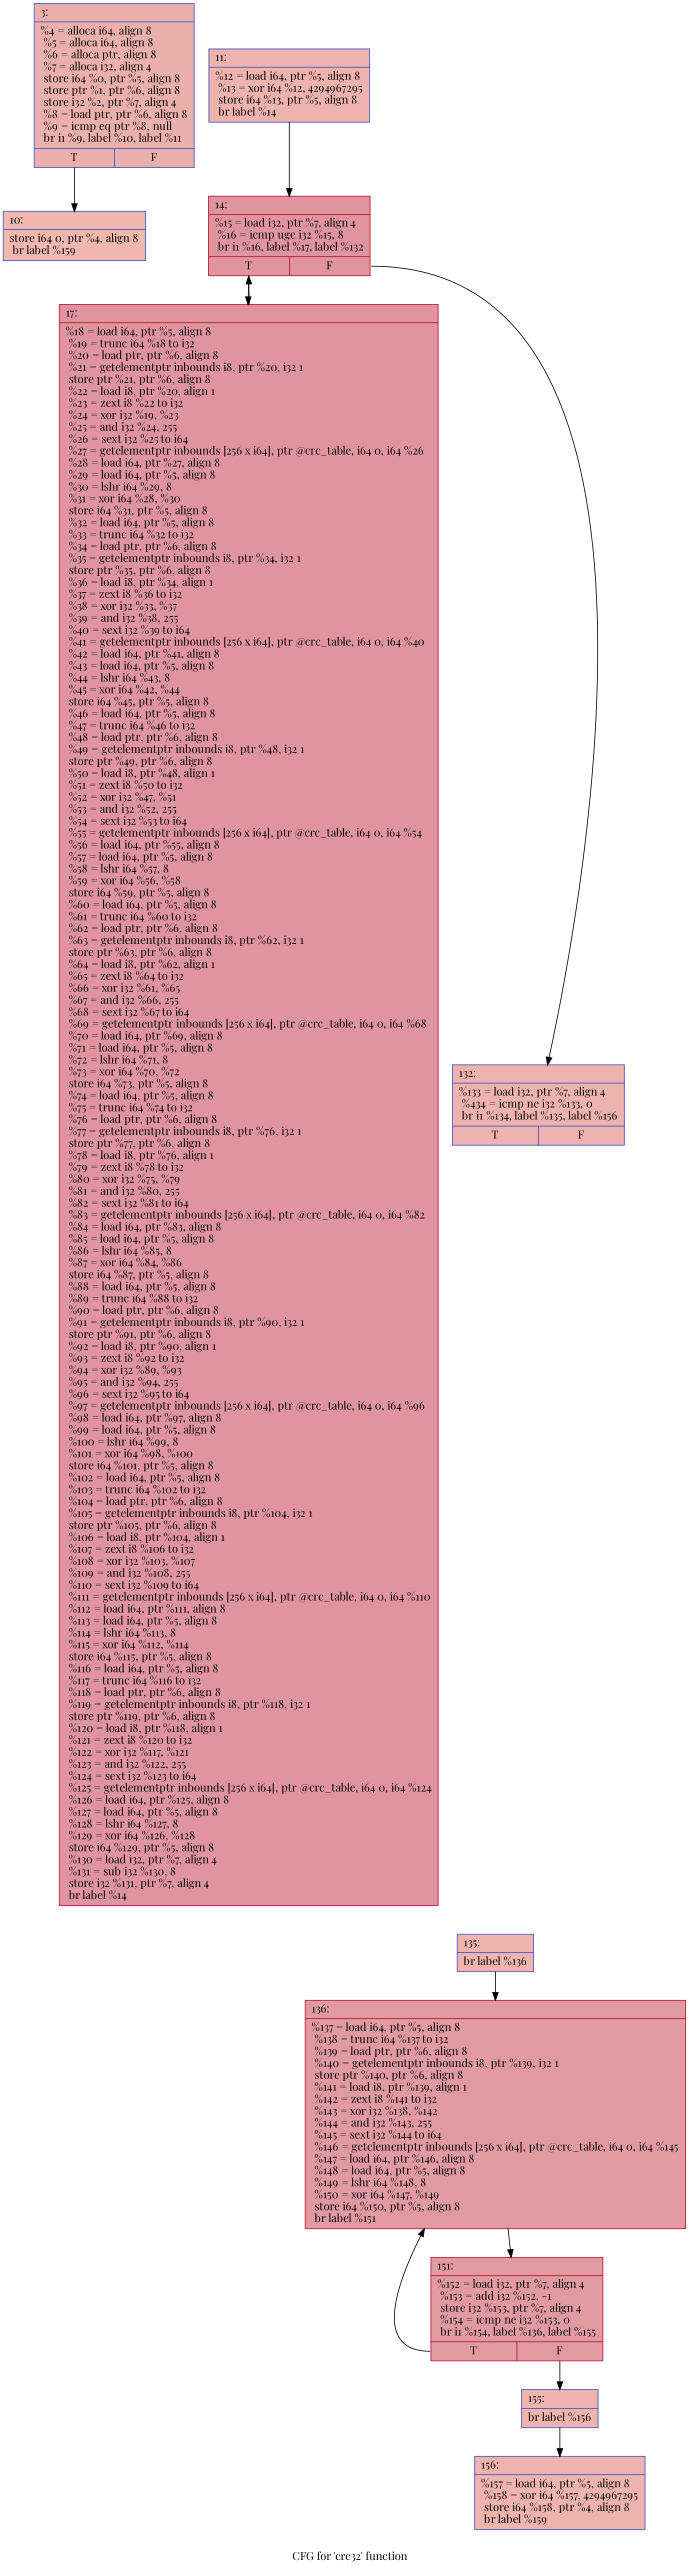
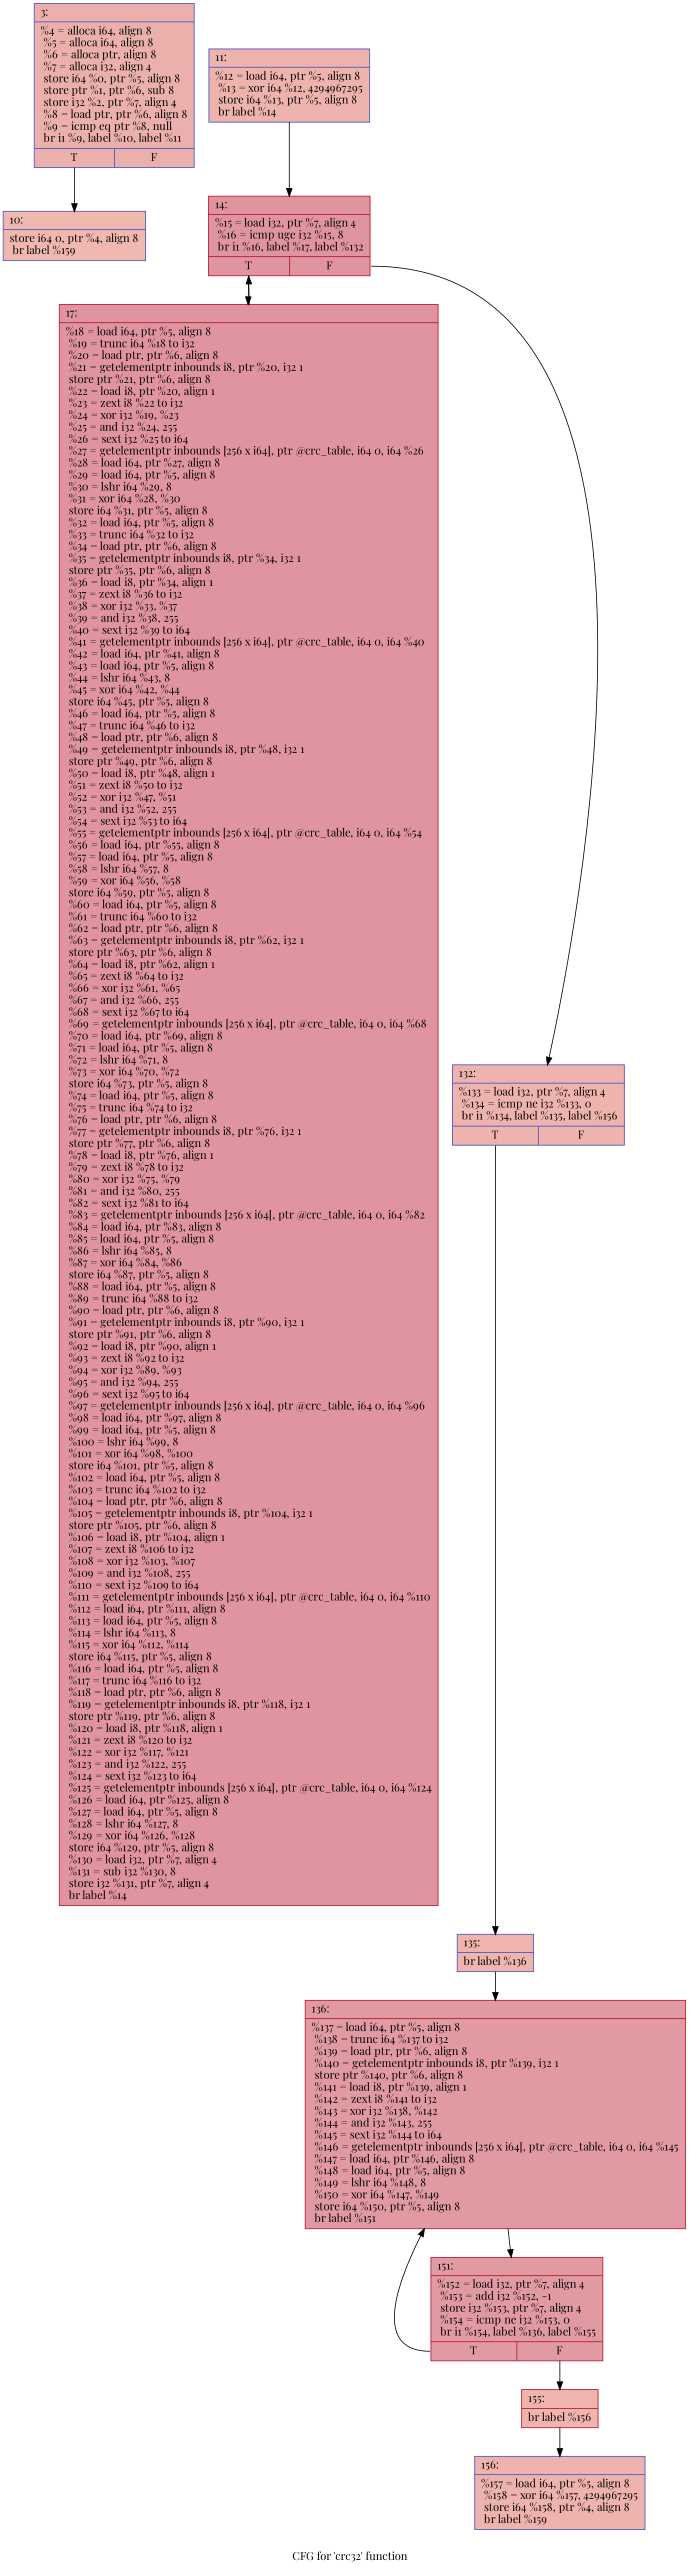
node "3:": text "store ptr %1, ptr %6, align 8" -> "store ptr %1, ptr %6, sub 8"
node "132:": text "%434 = icmp ne i32 %133, 0" -> "%134 = icmp ne i32 %133, 0"
edge "132:" -> "135:": added
node "155:": color #3d50c3ff -> #b70d28ff
